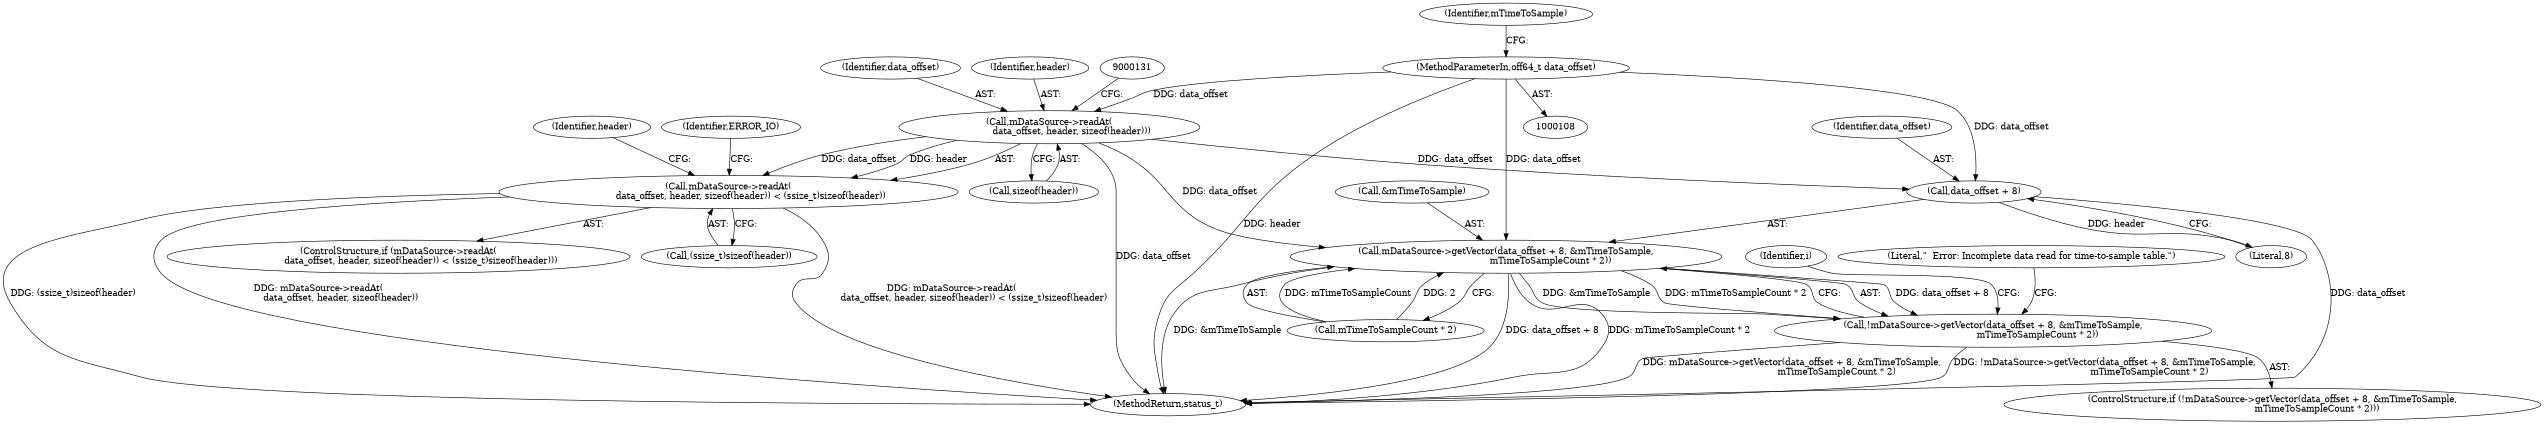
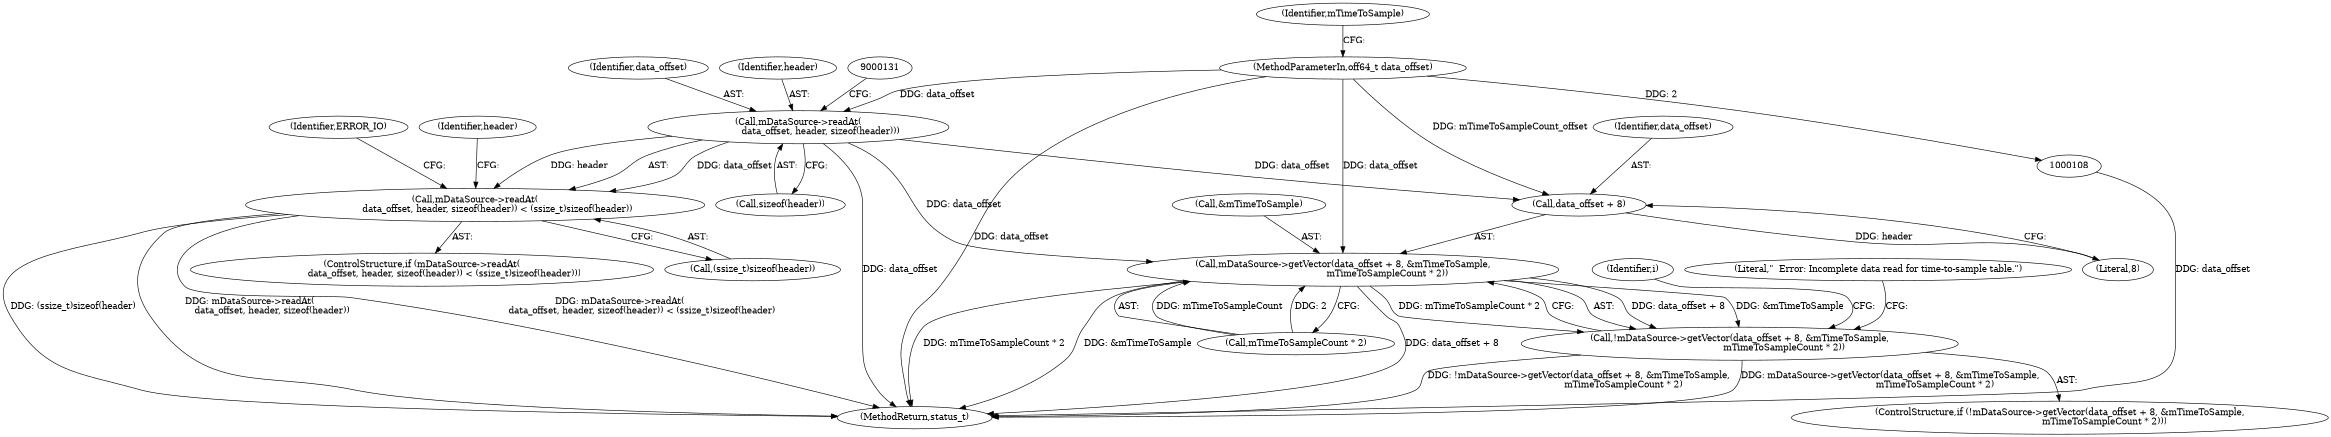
edge "(MethodParameterIn,off64_t data_offset)" -> "1000108": label "AST: " -> "DDG: 2"
edge "(MethodParameterIn,off64_t data_offset)" -> "(Call,data_offset + 8)": label "DDG: data_offset" -> "DDG: mTimeToSampleCount_offset"
edge "(MethodParameterIn,off64_t data_offset)" -> "(MethodReturn,status_t)": label "DDG: header" -> "DDG: data_offset"
edge "(Call,data_offset + 8)" -> "(MethodReturn,status_t)": now "1000108" -> "(MethodReturn,status_t)"
